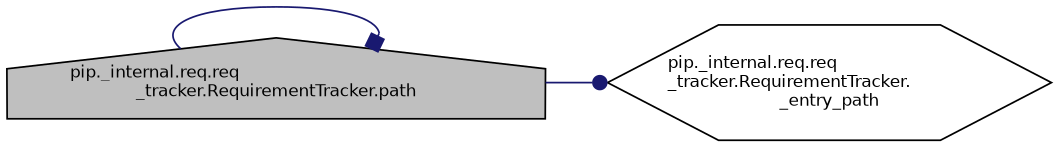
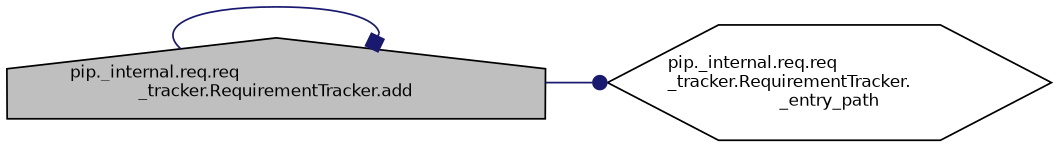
node "pip._internal.req.req _tracker.RequirementTracker.path": label "pip._internal.req.req _tracker.RequirementTracker.path" -> "pip._internal.req.req _tracker.RequirementTracker.add"
